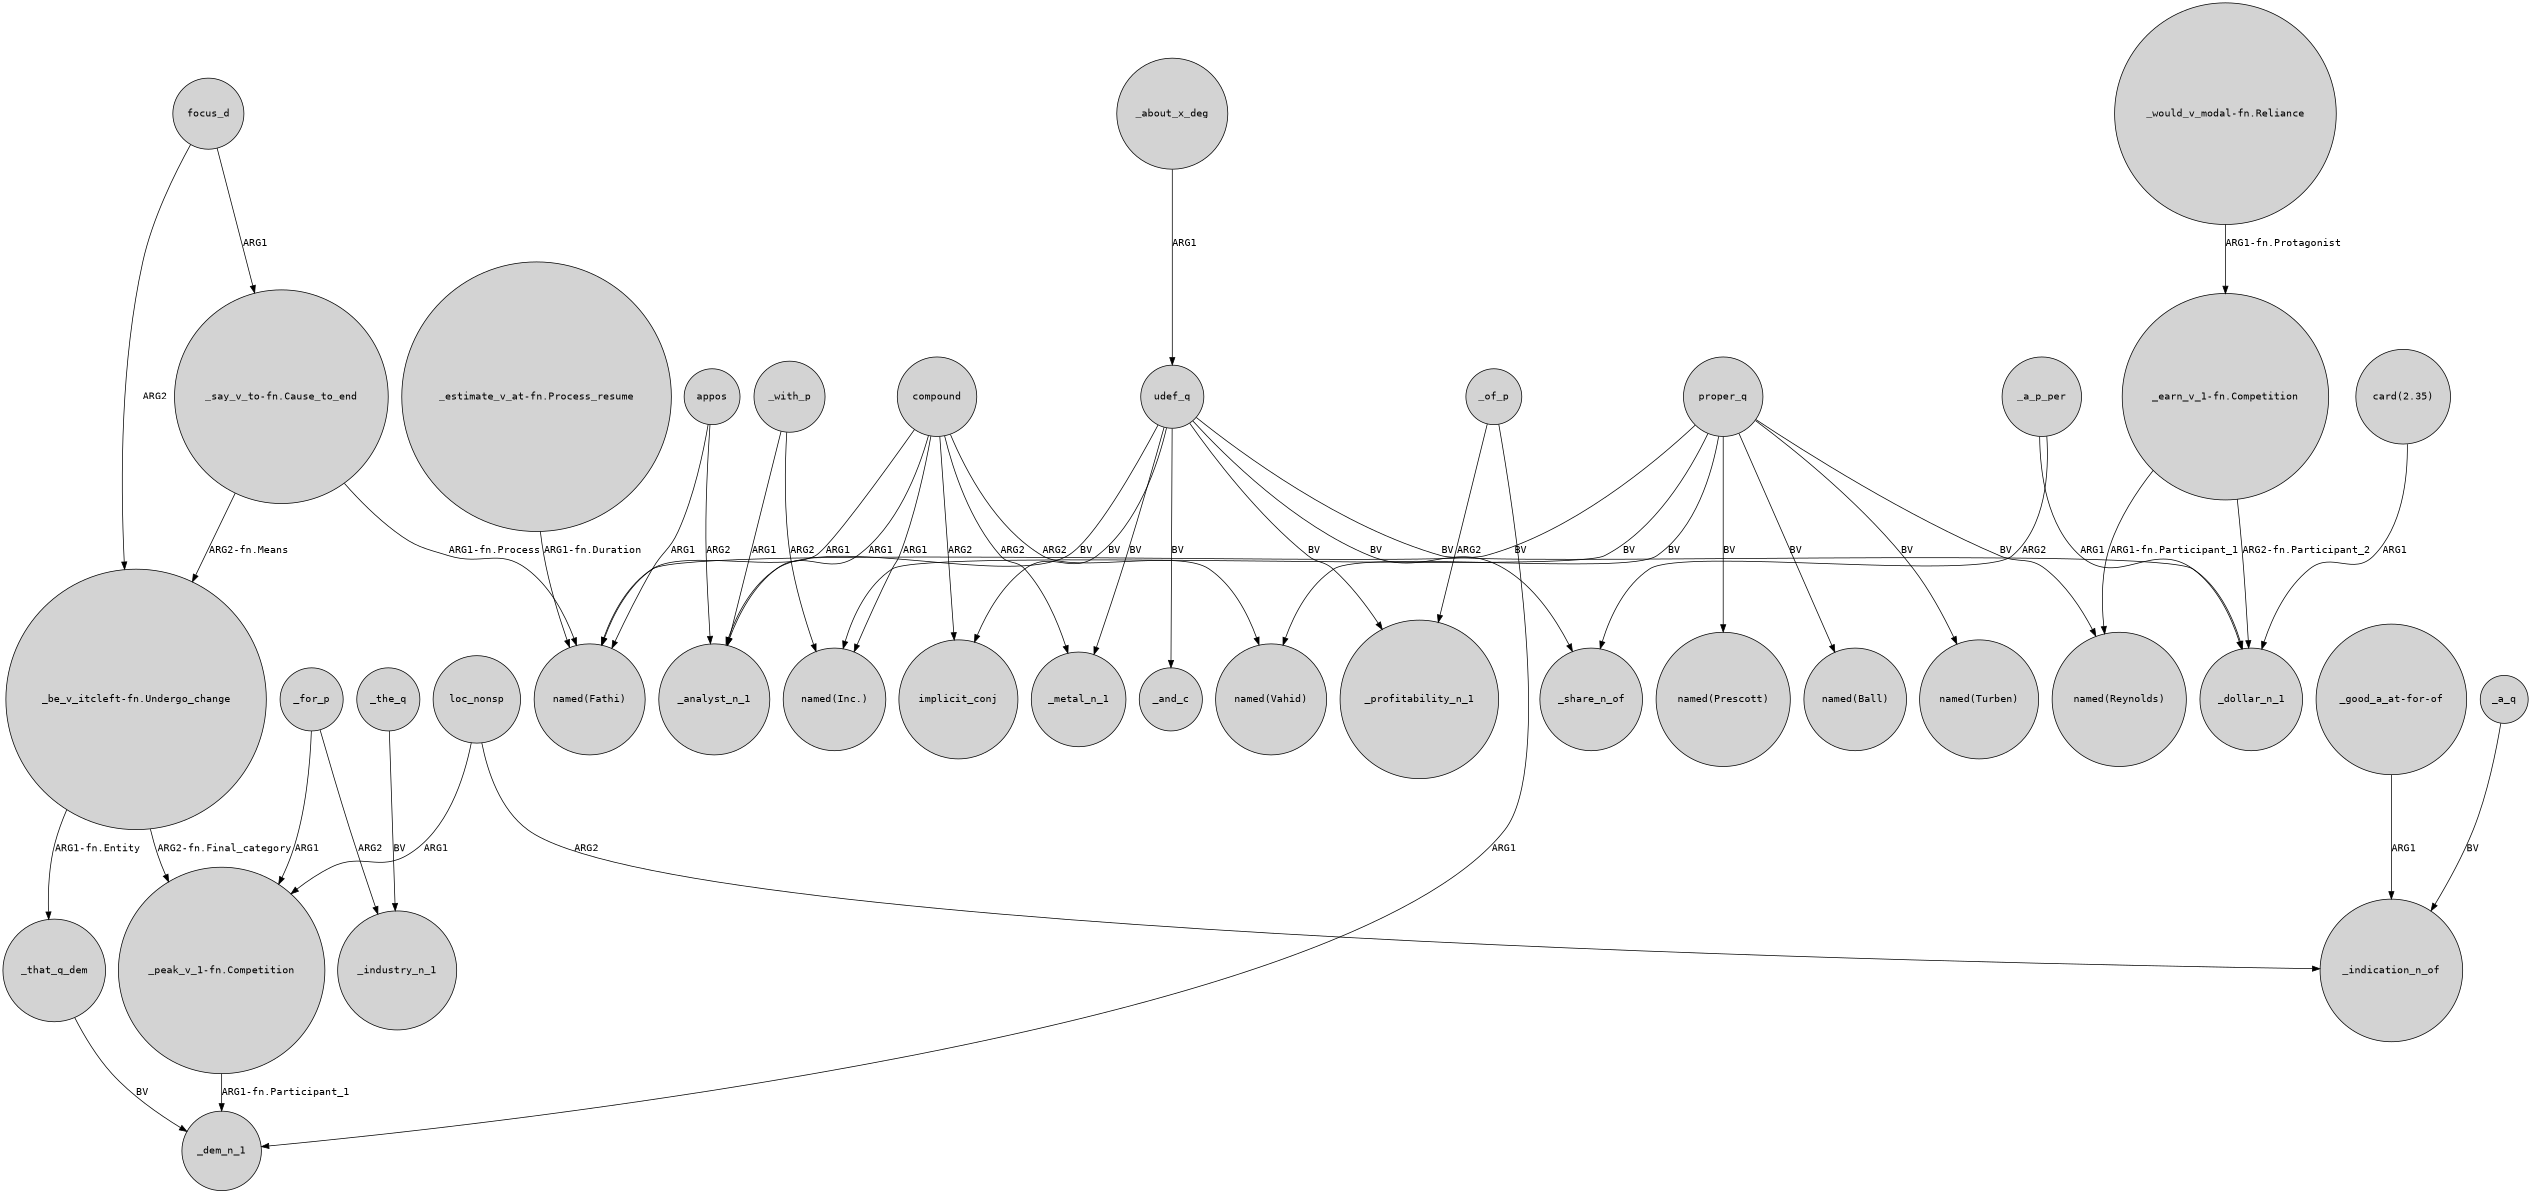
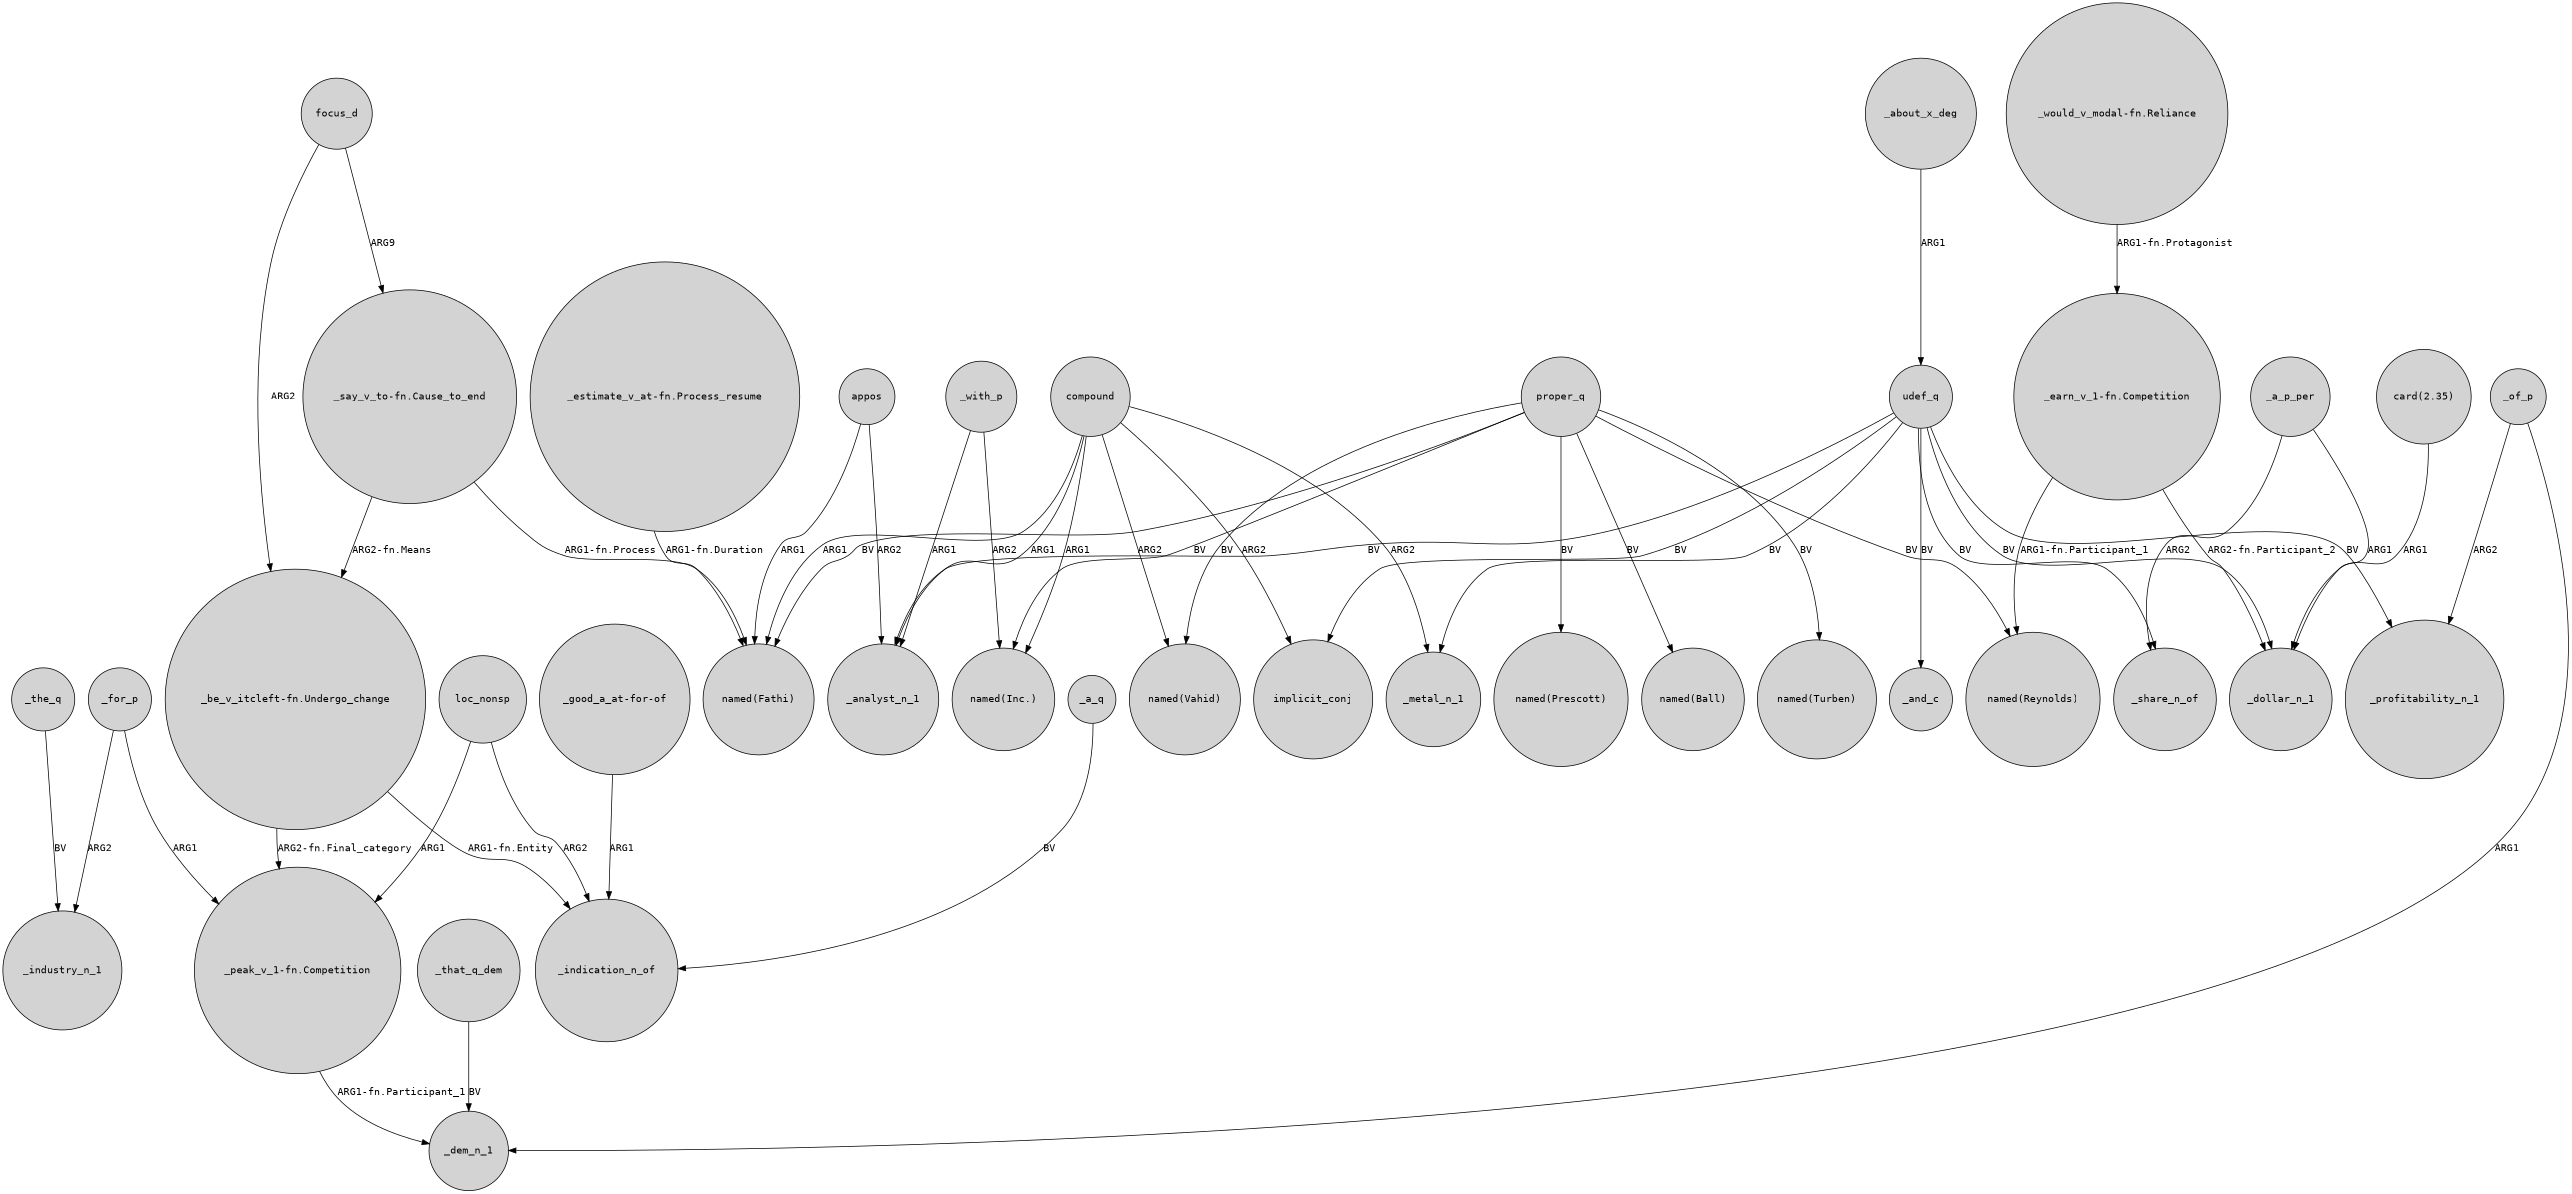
edge "focus_d" -> "_say_v_to-fn.Cause_to_end": label "ARG1" -> "ARG9"
edge "_be_v_itcleft-fn.Undergo_change" -> "_that_q_dem": now "_be_v_itcleft-fn.Undergo_change" -> "_indication_n_of"
